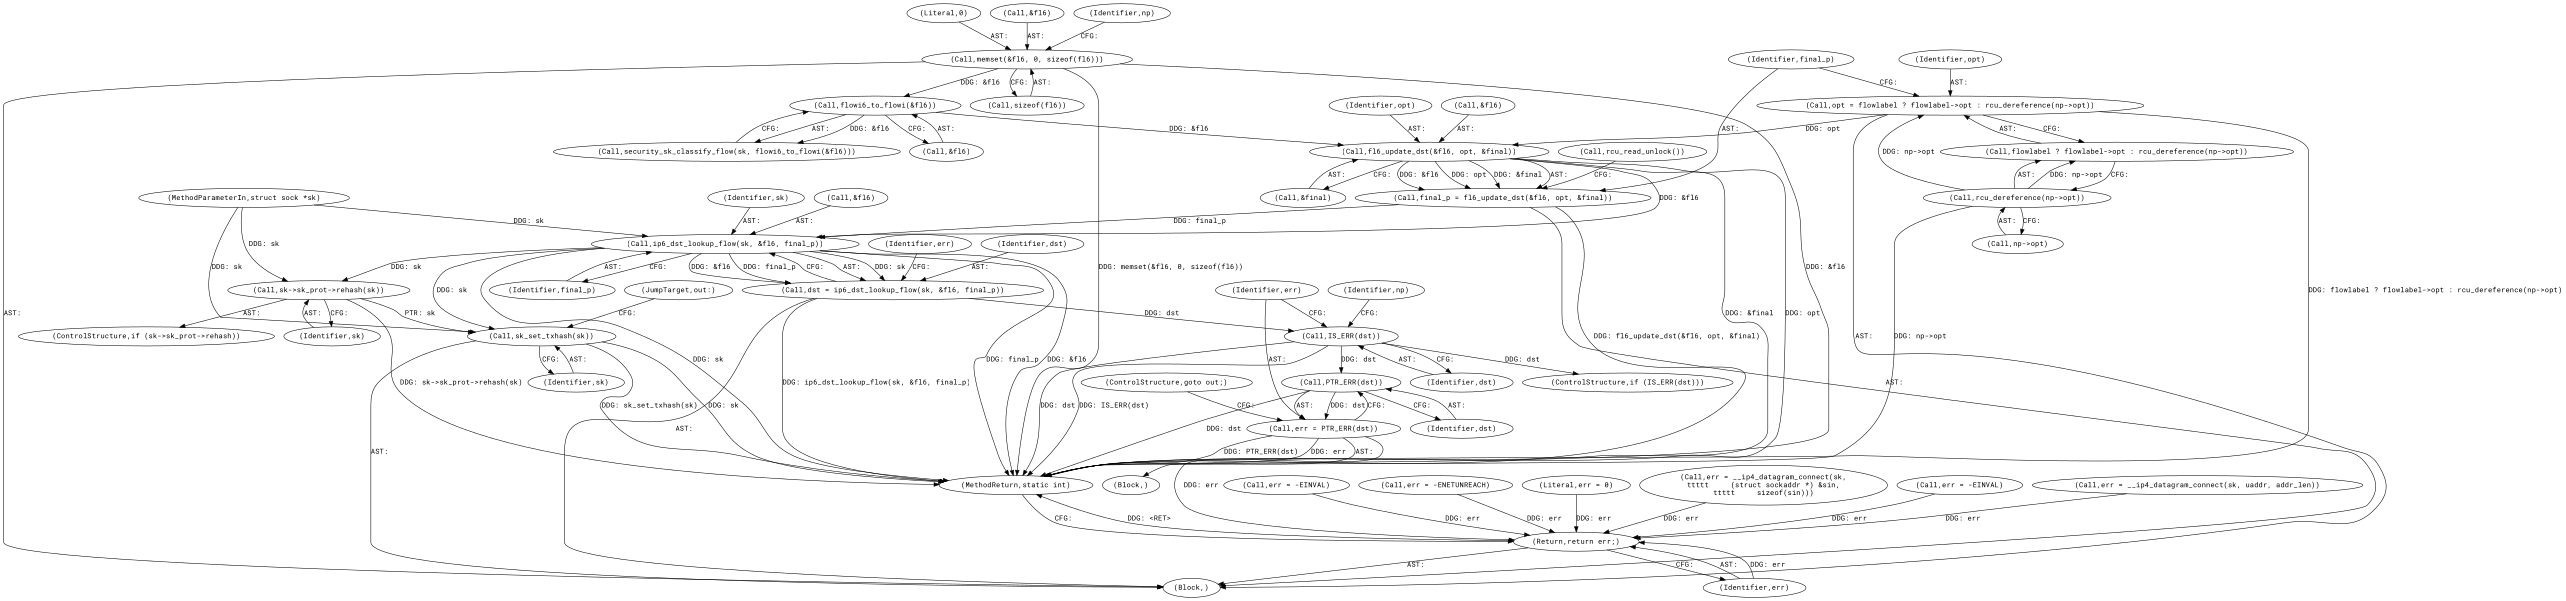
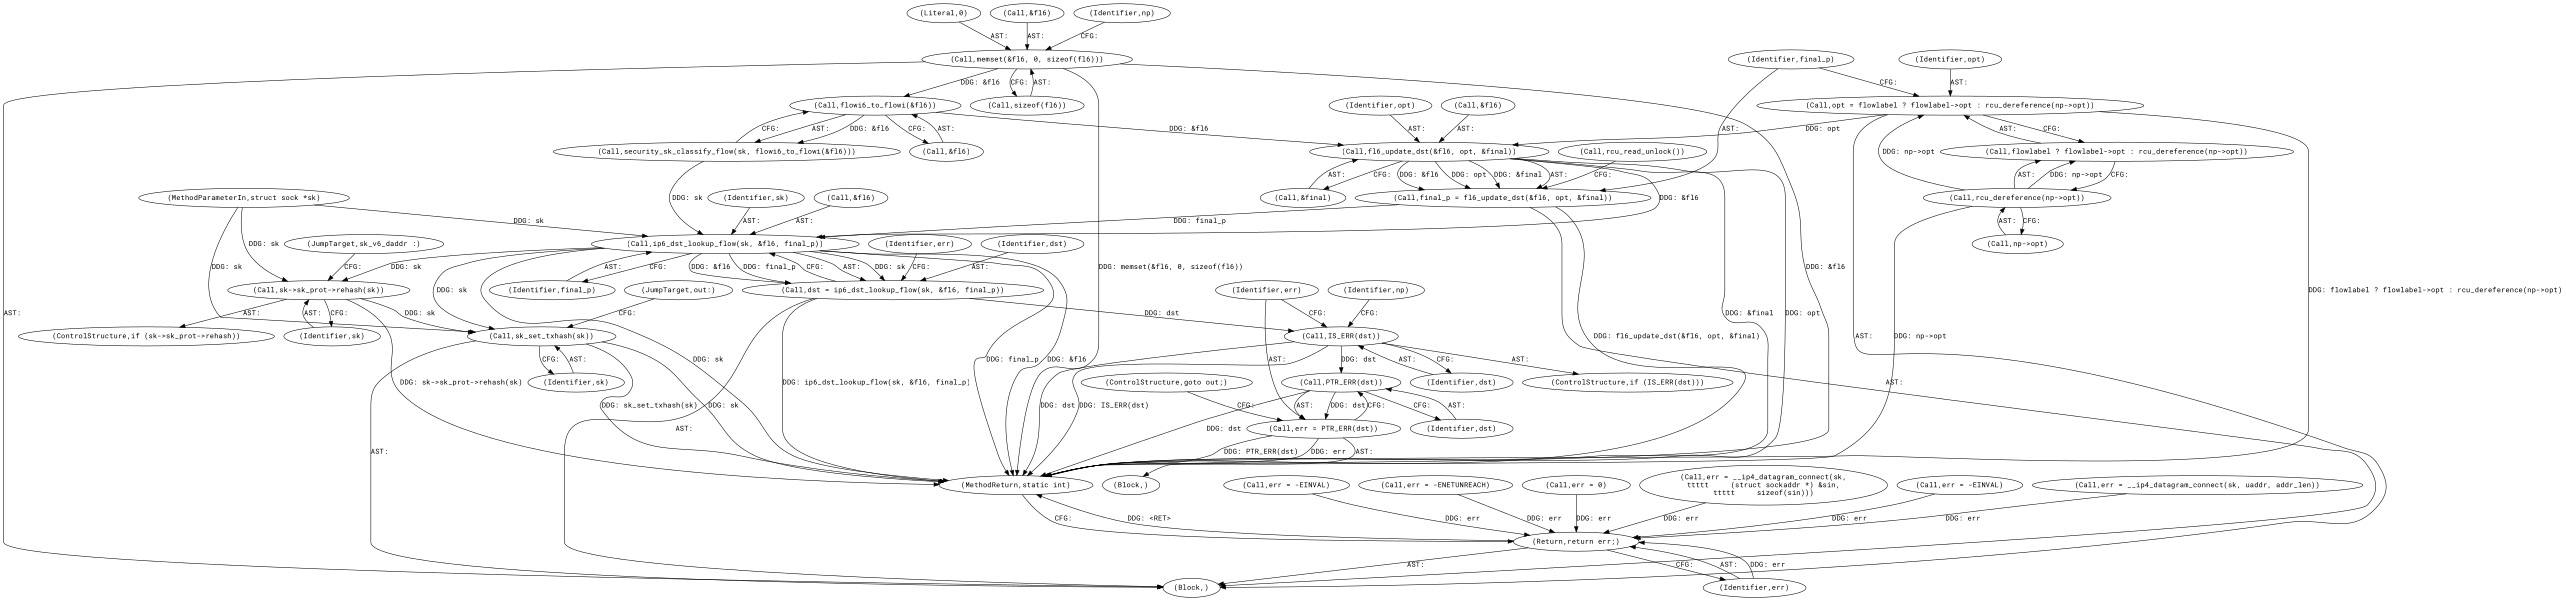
edge "(Call,security_sk_classify_flow(sk, flowi6_to_flowi(&fl6)))" -> "(Call,ip6_dst_lookup_flow(sk, &fl6, final_p))": added, label "DDG: sk"
node "(JumpTarget,sk_v6_daddr :)": added
edge "(Call,sk->sk_prot->rehash(sk))" -> "(Call,sk_set_txhash(sk))": label "PTR: sk" -> "DDG: sk"
edge "(Call,IS_ERR(dst))" -> "(ControlStructure,if (IS_ERR(dst)))": label "DDG: dst" -> "AST: "
node "(Literal,err = 0)": label "(Literal,err = 0)" -> "(Call,err = 0)"
edge "(Call,err = PTR_ERR(dst))" -> "(Return,return err;)": removed, label "DDG: err"
